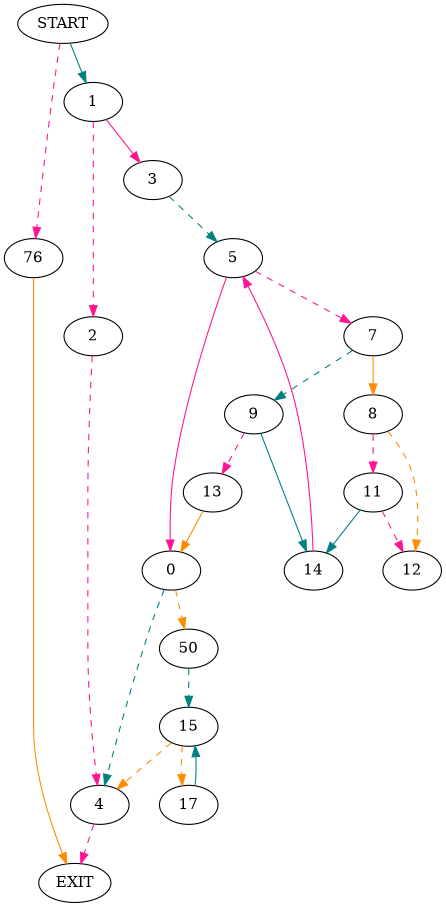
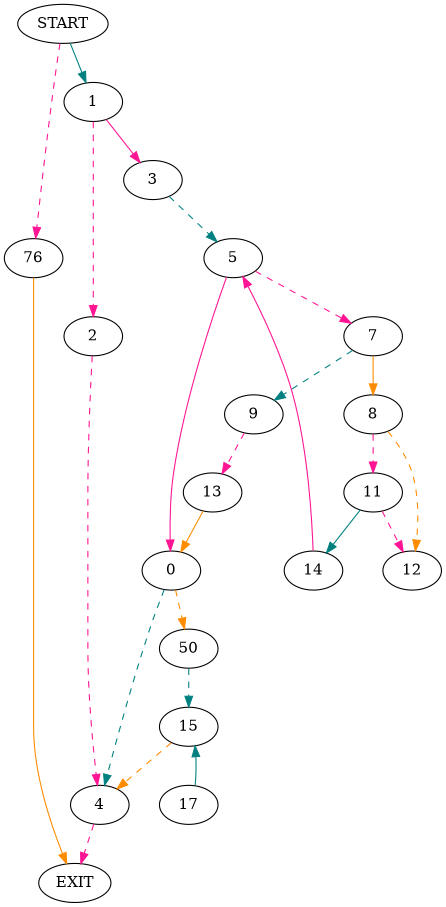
edge "9" -> "14": removed
edge "15" -> "17": removed
